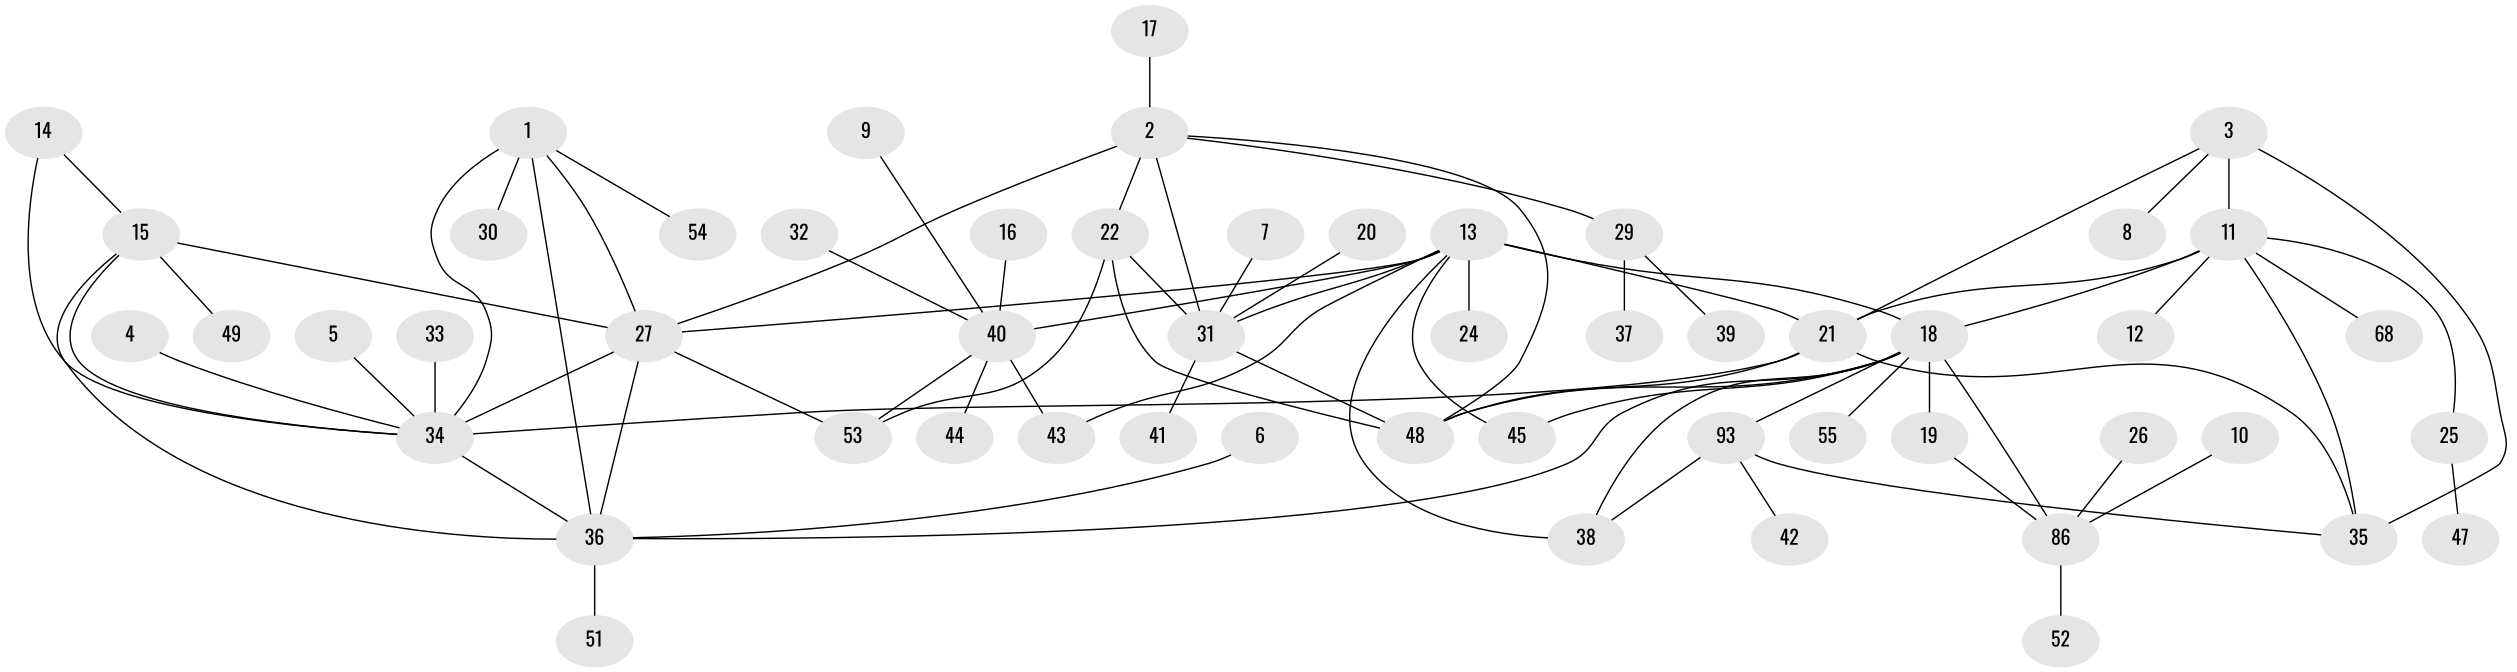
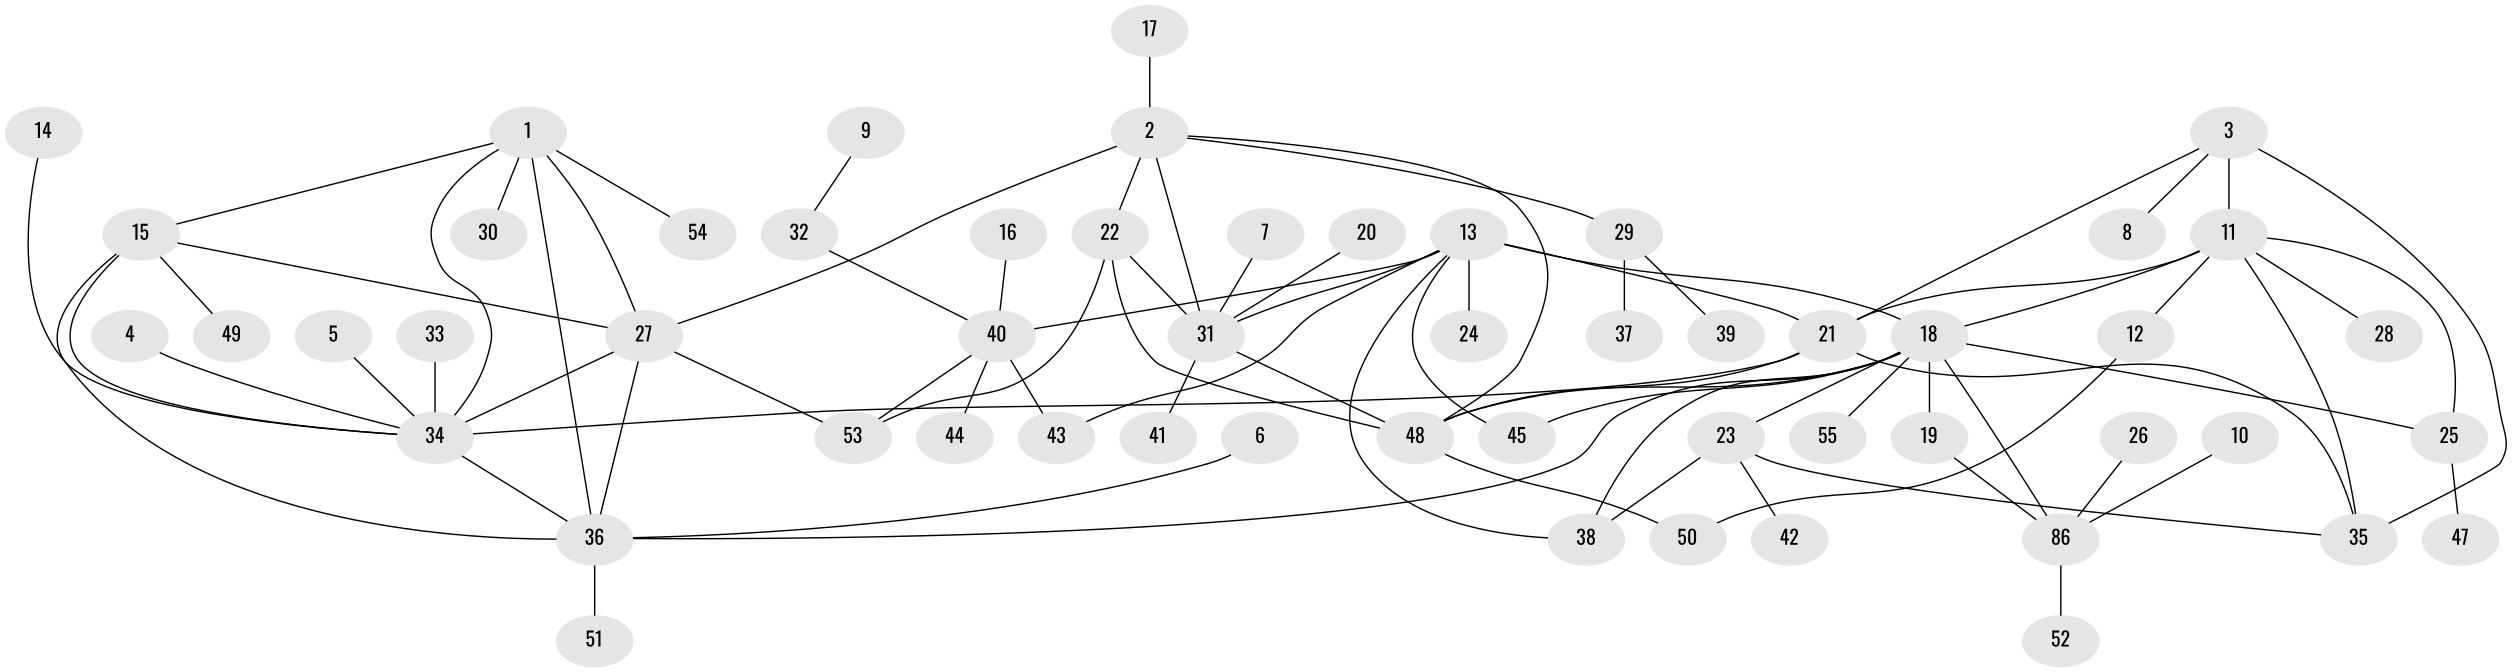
edge "14" -- "15": now "1" -- "15"
edge "9" -- "40": now "9" -- "32"
edge "13" -- "27": removed
node "68": label "68" -> "28"
edge "18" -- "25": added
node "93": label "93" -> "23"
node "50": added
